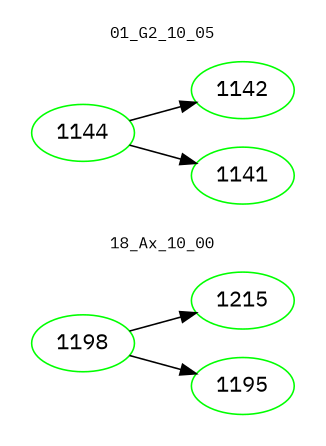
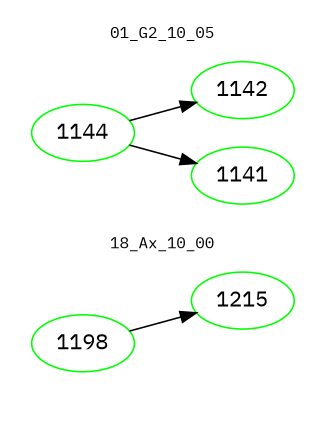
node "1195": removed
